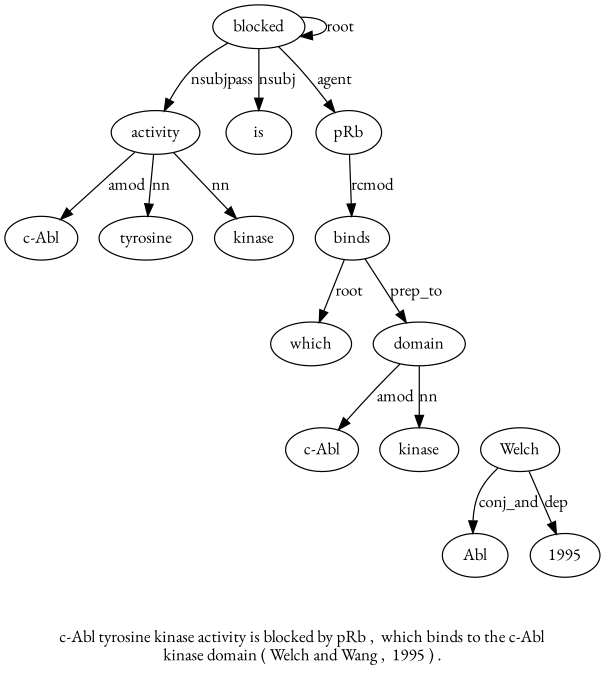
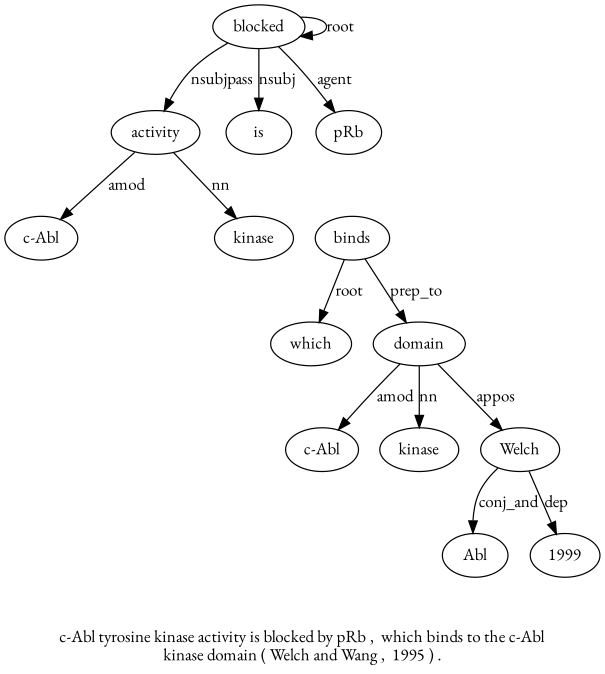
edge "pRb" -> "binds": removed, label "rcmod"
node "tyrosine": removed
edge "domain" -> "Welch": added, label "appos"
node "1995": label "1995" -> "1999"
